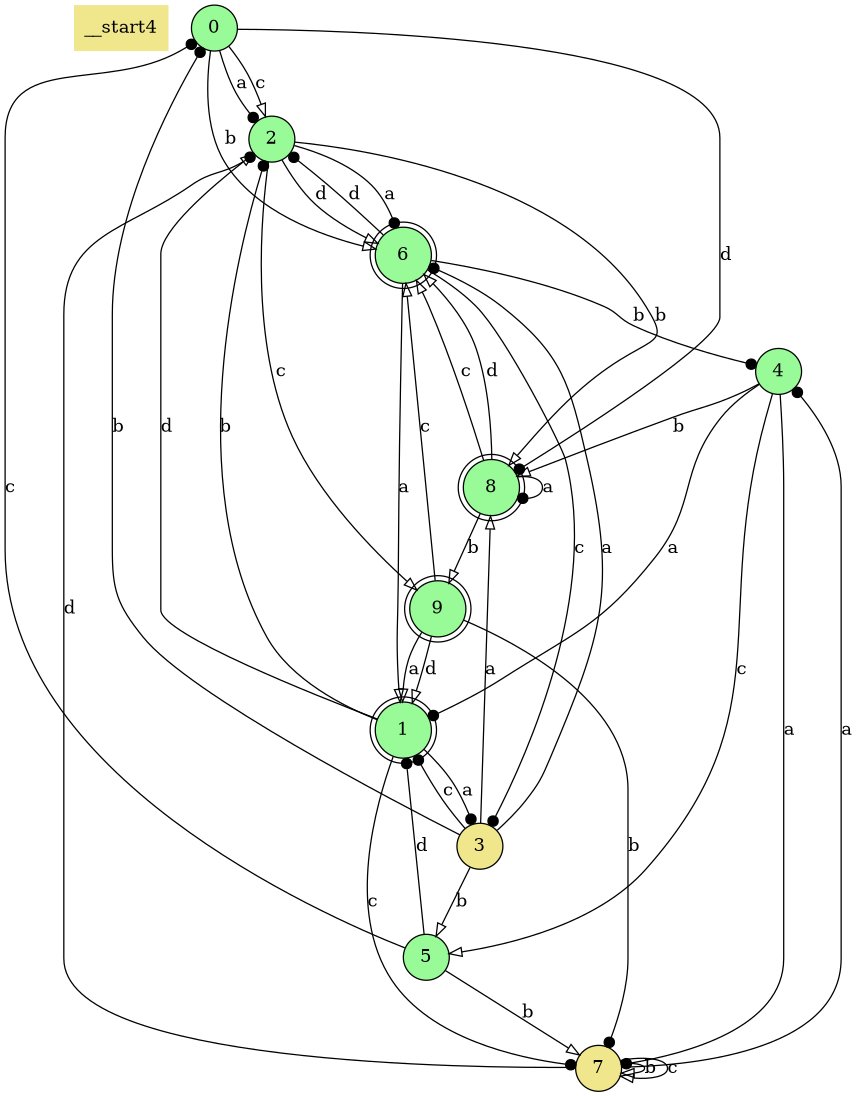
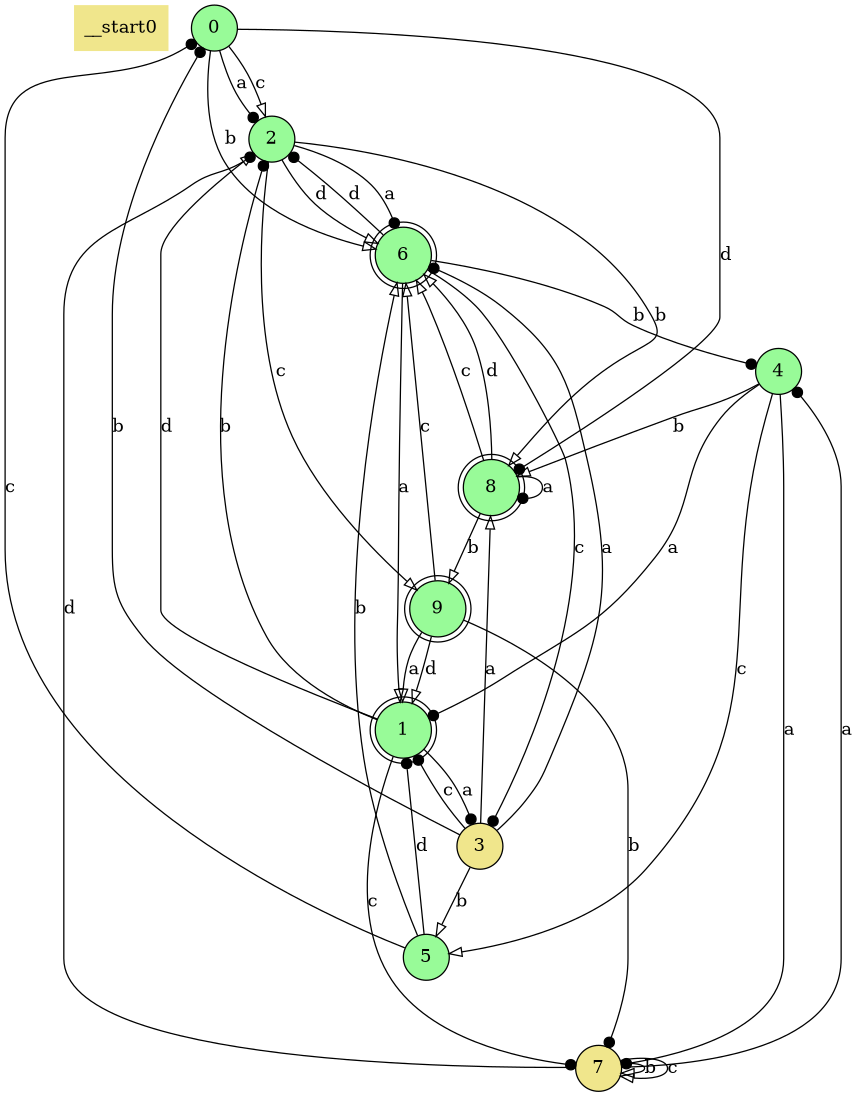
node "__start4": label "__start4" -> "__start0"
edge "5" -> "7": now "5" -> "6"
